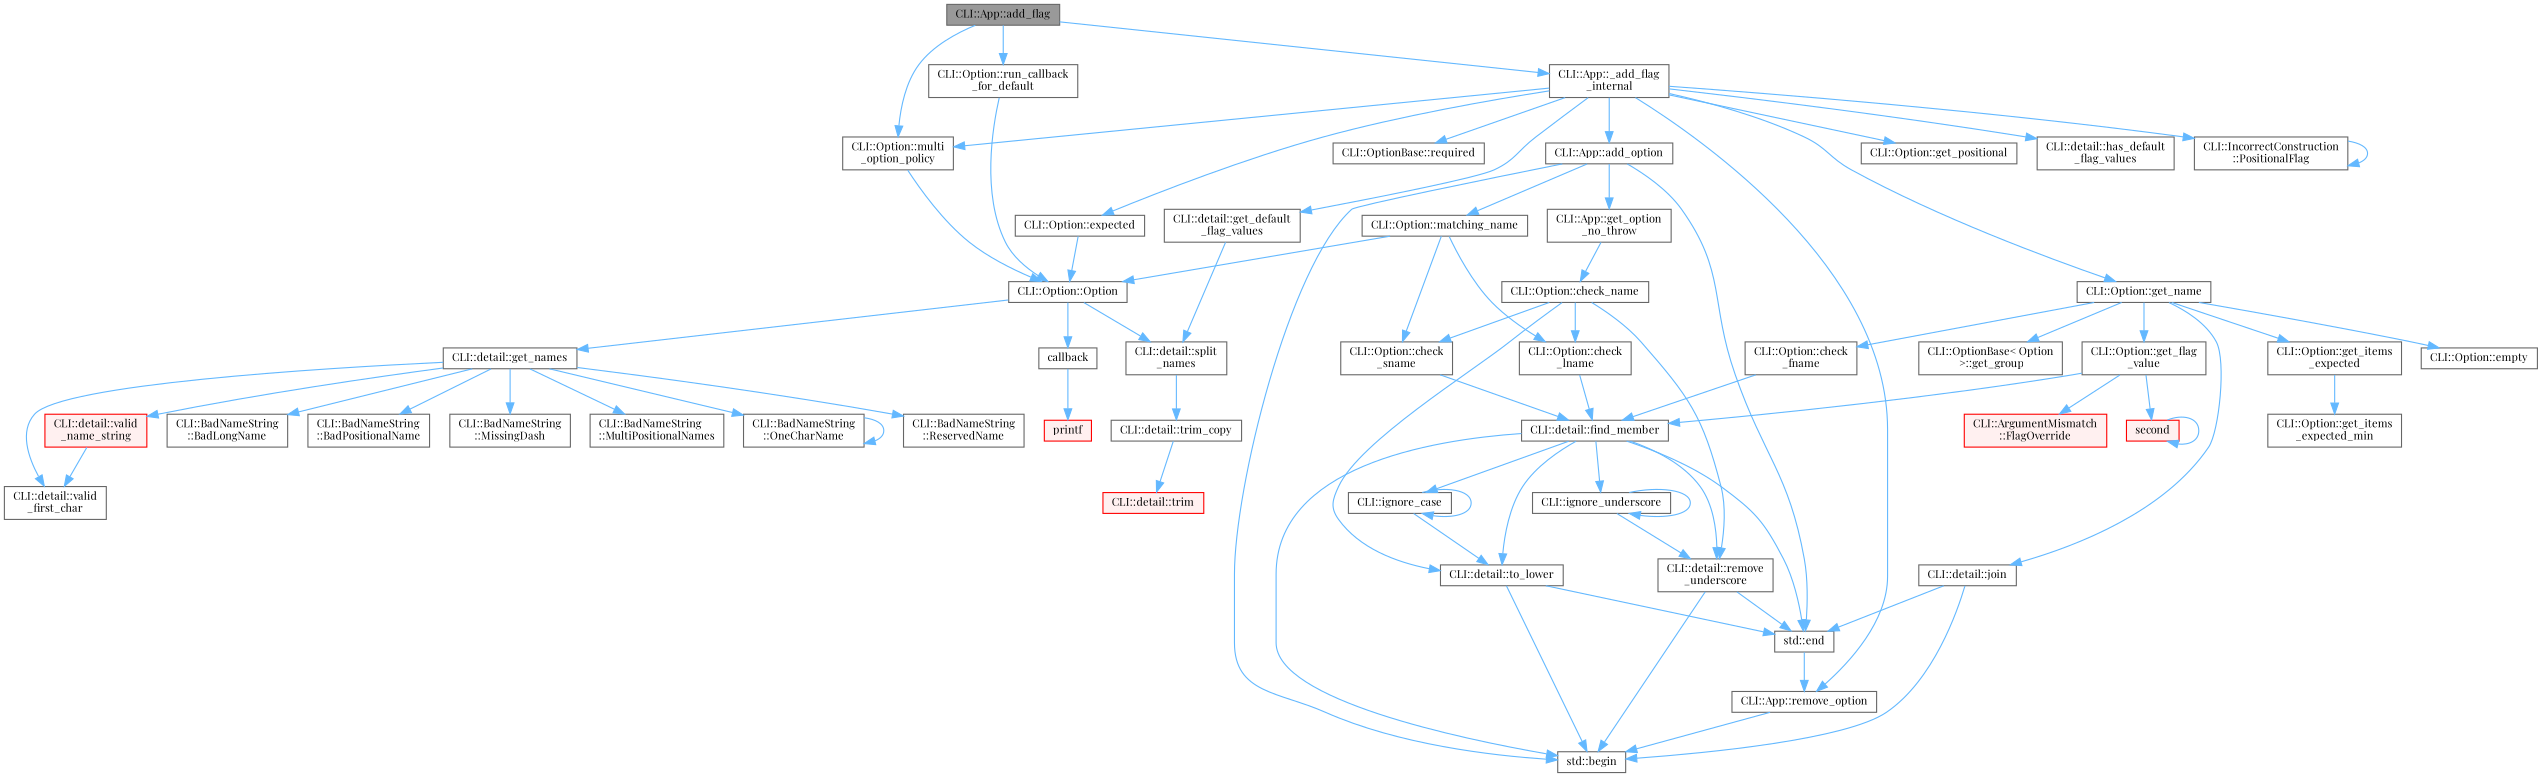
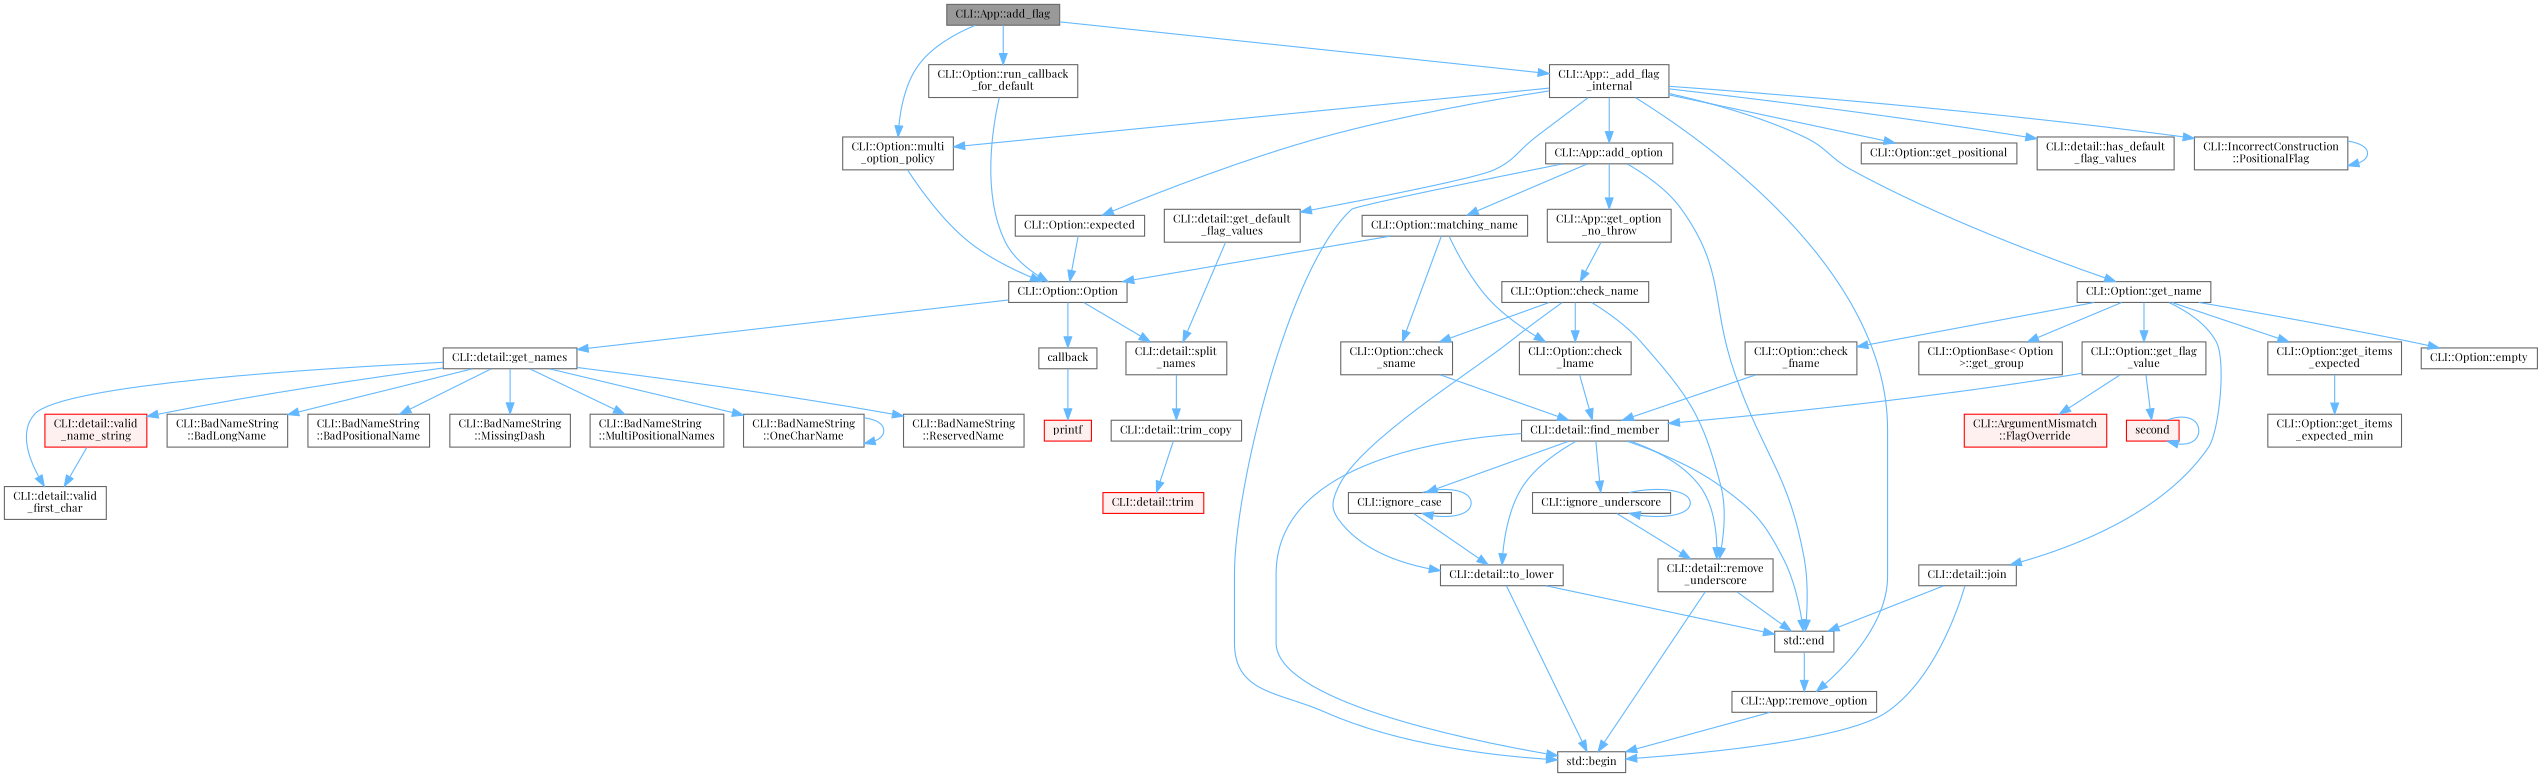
node "CLI::OptionBase::required": removed
